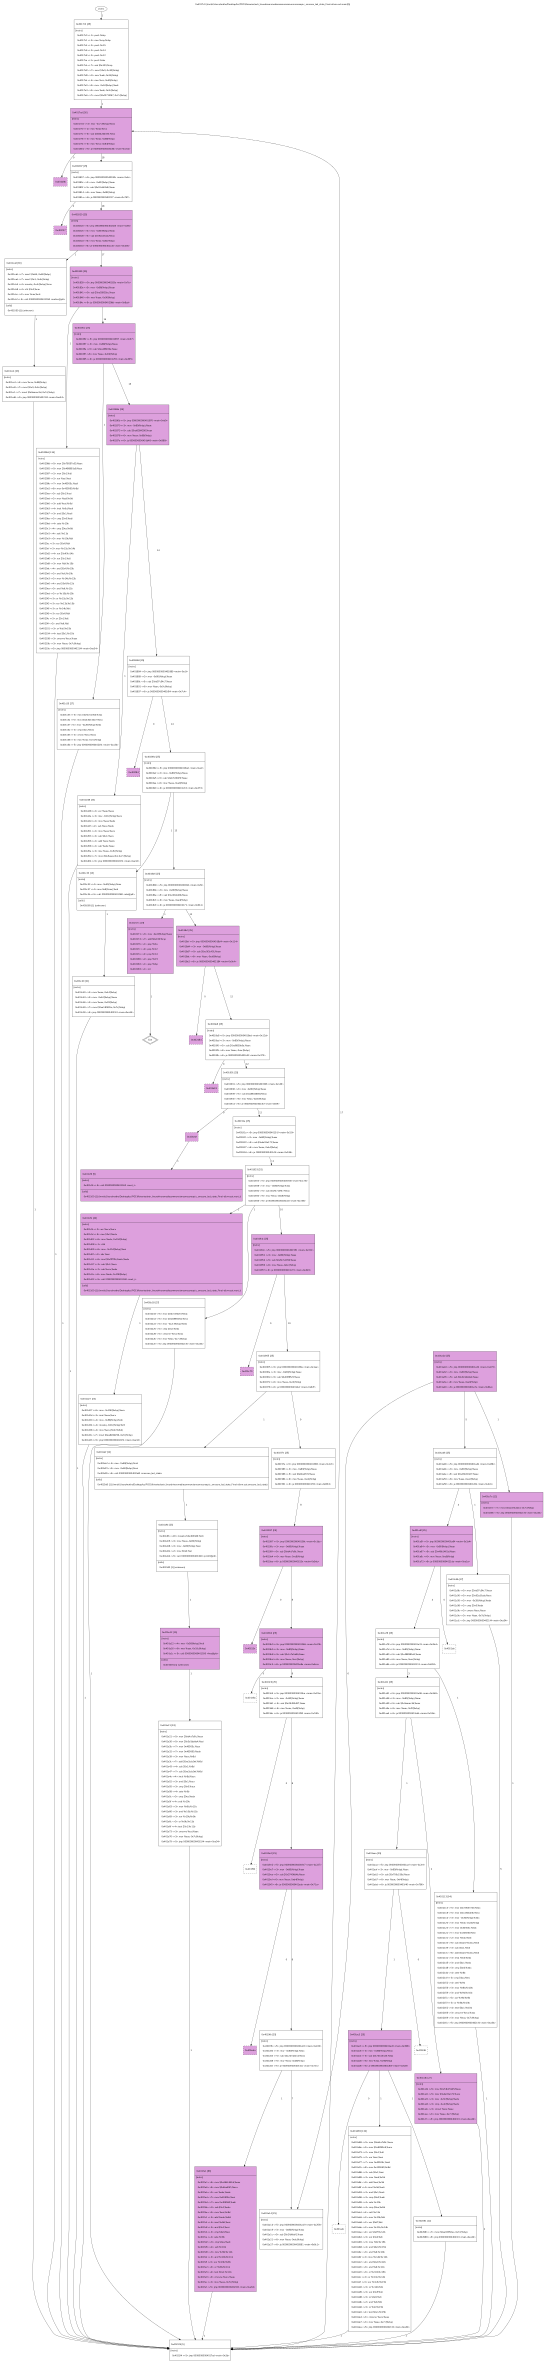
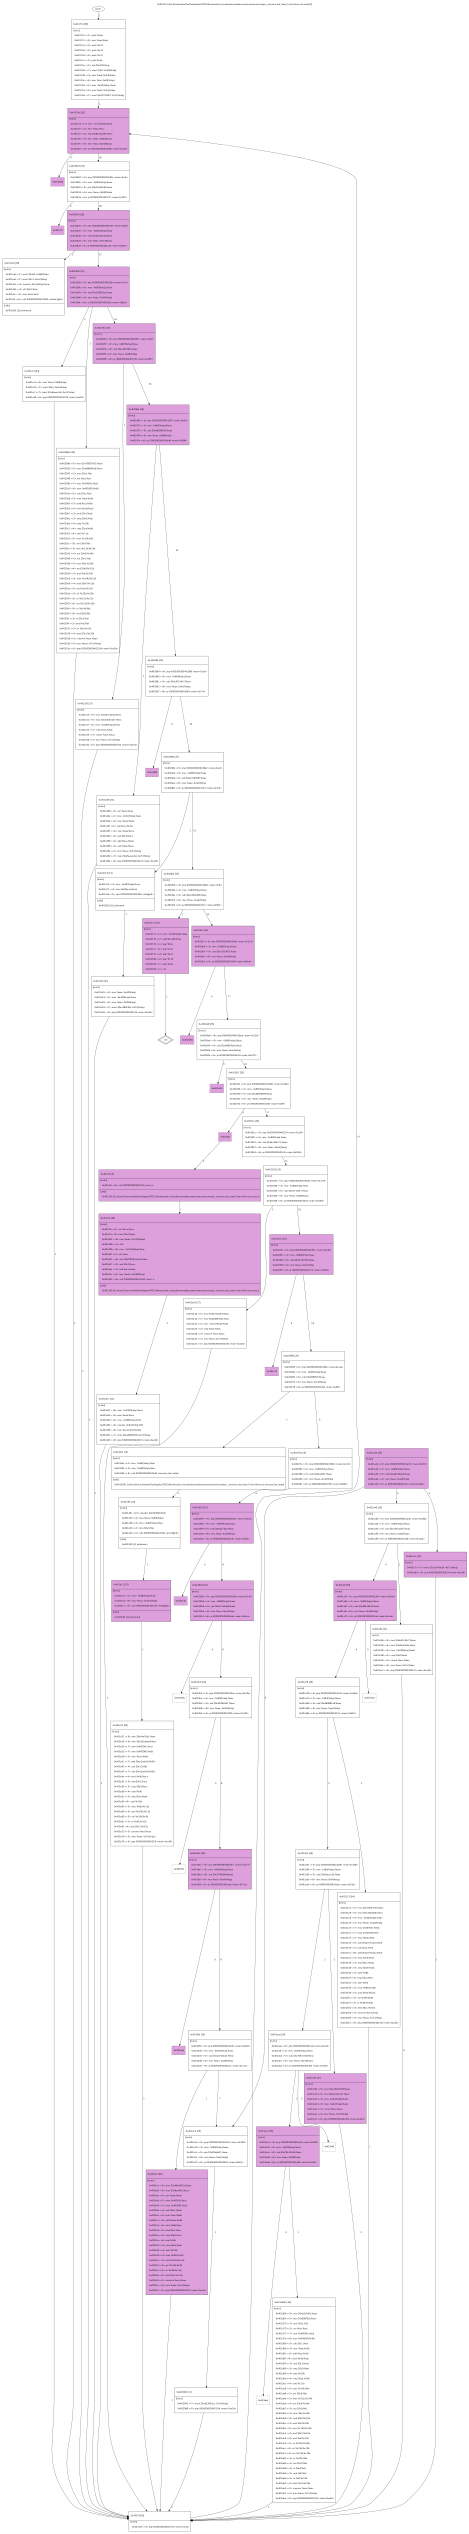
edge "0x401ca6 [30]" -> "0x401cc4 [23]": now "0x401839 [25]" -> "0x401cc4 [23]"
edge "0x401933 [25]" -> "0x401cfb [44]": now "0x401cf6 [5]" -> "0x401cfb [44]"
edge "0x401ac3 [25]" -> "0x402081 [12]": now "0x401a14 [25]" -> "0x402081 [12]"
